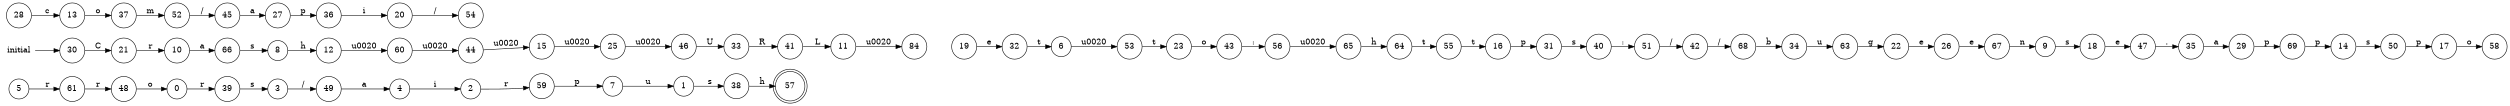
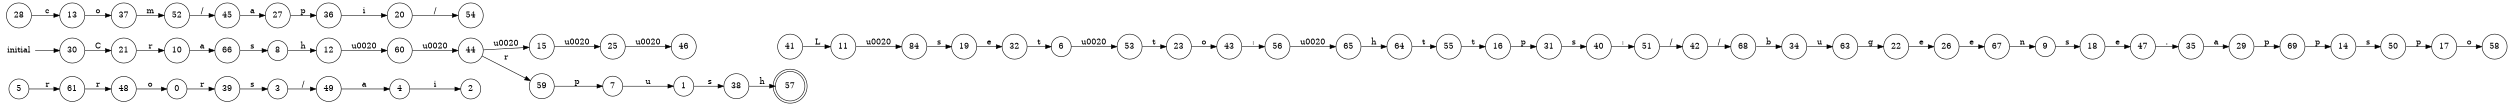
node "33": removed
edge "84" -> "19": added, label "s"
edge "2" -> "59": now "44" -> "59"
